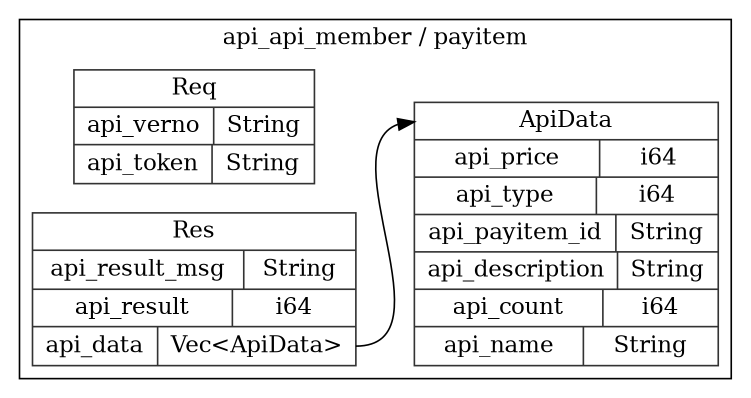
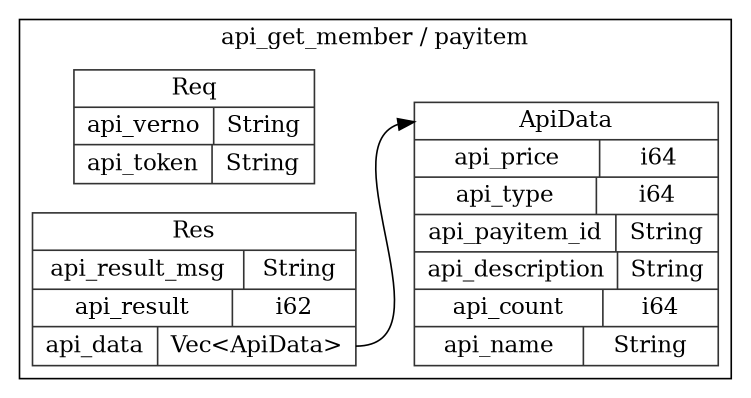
cluster "api_api_member / payitem": label "api_api_member / payitem" -> "api_get_member / payitem"
node "Res": text "i64" -> "i62"
